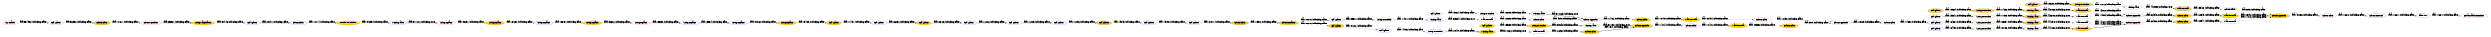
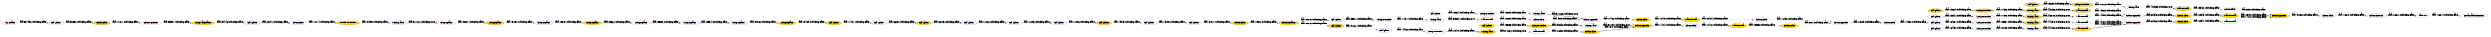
edge "Column Resorter" -> "Table View": style dotted -> bold
edge "Column Combiner" -> "String Manipulation": style bold -> dotted
